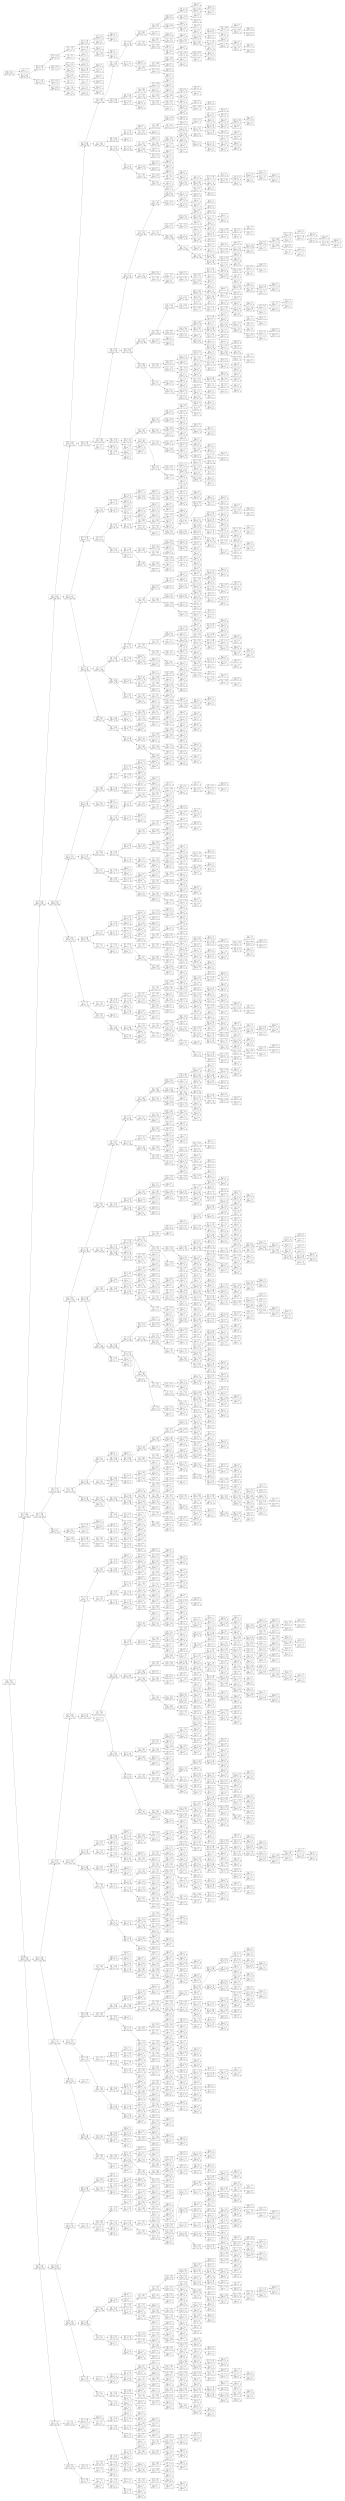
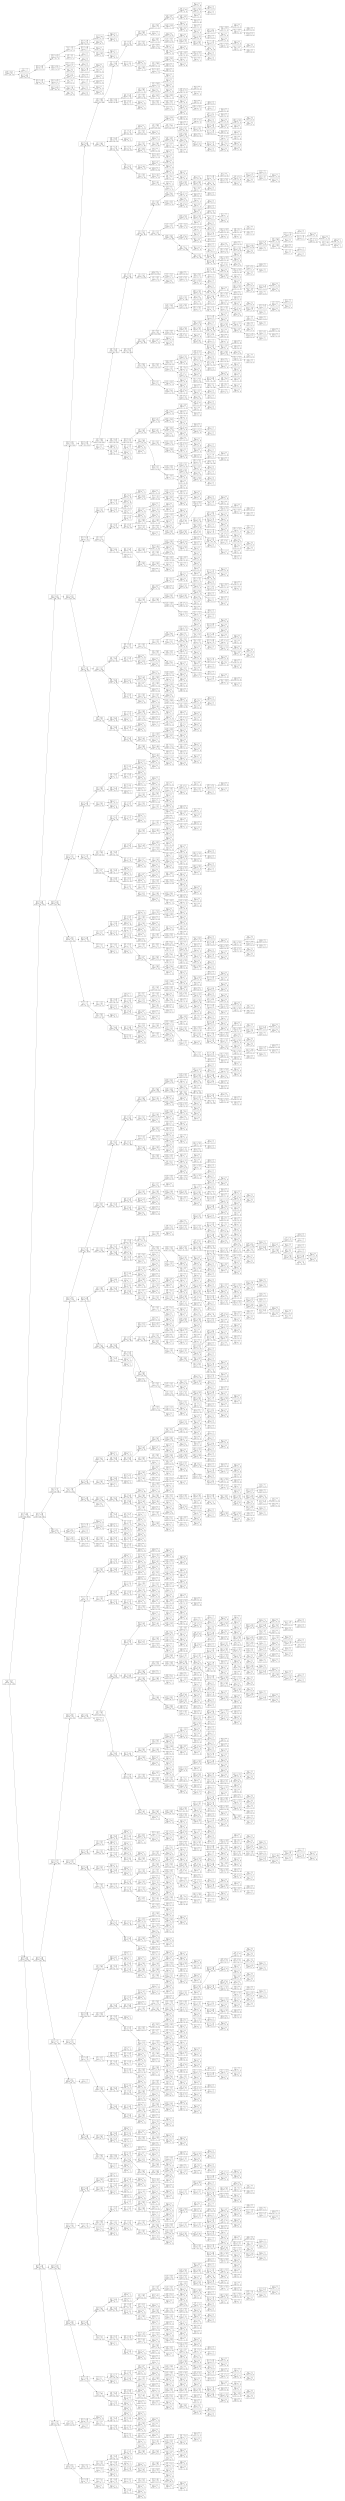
node "X[1] <= 3.45 gini = 0.498 samples = 17 value = [8, 9]": added
